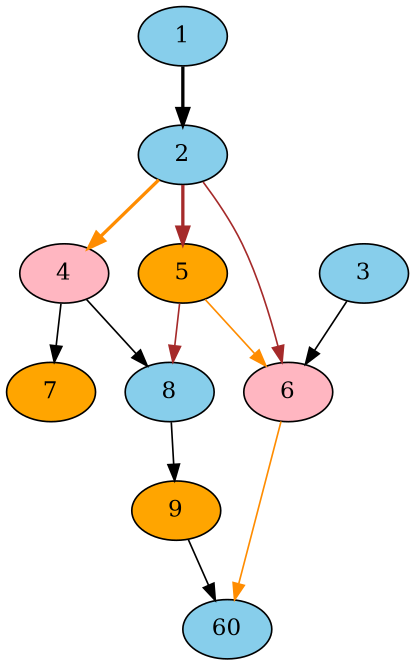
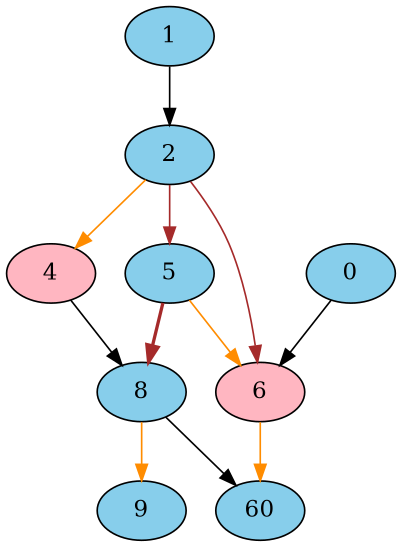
edge "1" -> "2": style bold -> solid
edge "2" -> "5": style bold -> solid
edge "2" -> "4": style bold -> solid
node "5": fillcolor orange -> skyblue
node "3": label "3" -> "0"
edge "5" -> "8": style solid -> bold
node "7": removed
edge "8" -> "9": color black -> darkorange
node "9": fillcolor orange -> skyblue
edge "9" -> "60": now "8" -> "60"
